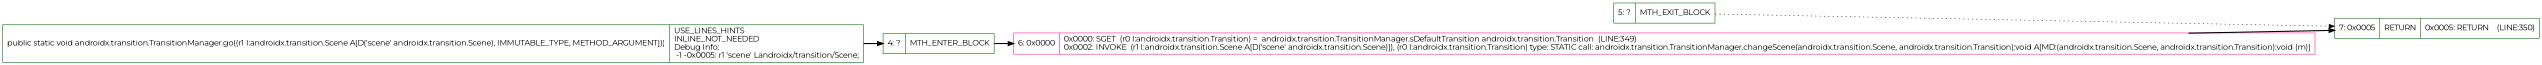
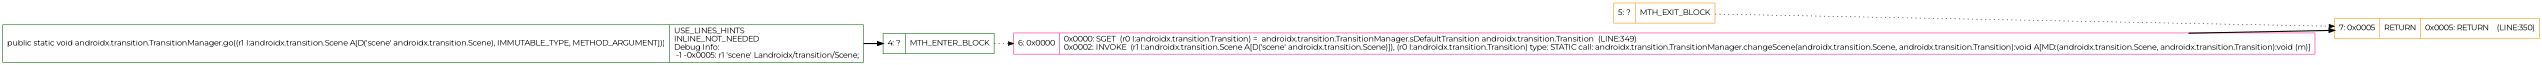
node "5: ?": color darkgreen -> darkorange
node "7: 0x0005": color darkgreen -> darkorange
edge "4: ?" -> "6: 0x0000": style bold -> dotted
